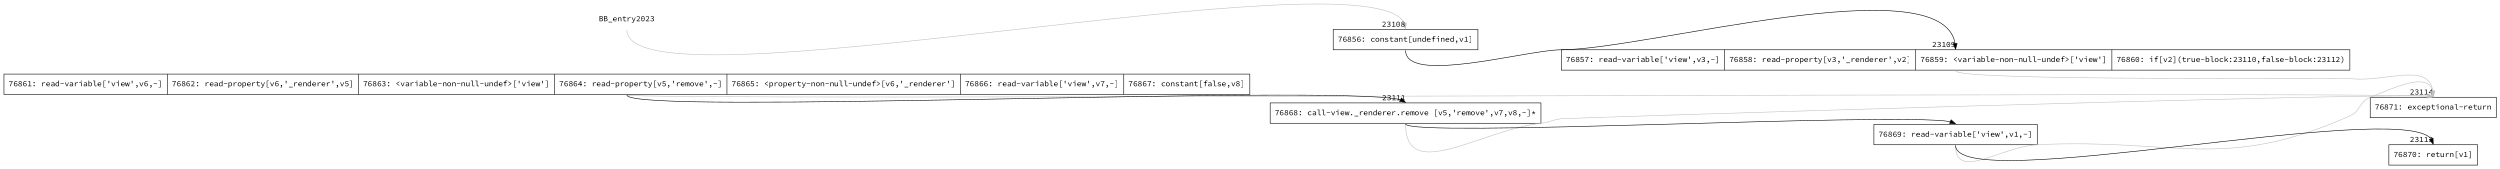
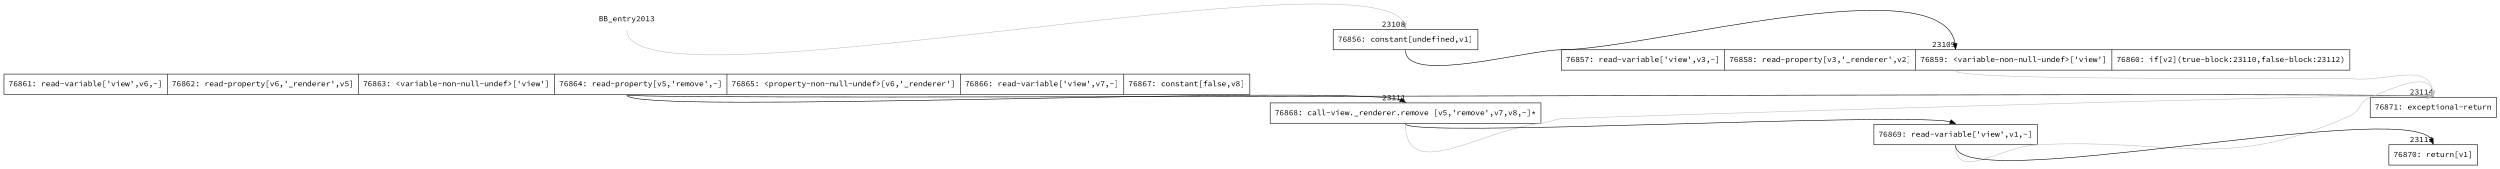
node "BB_entry2023": label "BB_entry2023" -> "BB_entry2013"
edge "76861: read-variable['view',v6,-]" -> "76871: exceptional-return": color gray -> black
